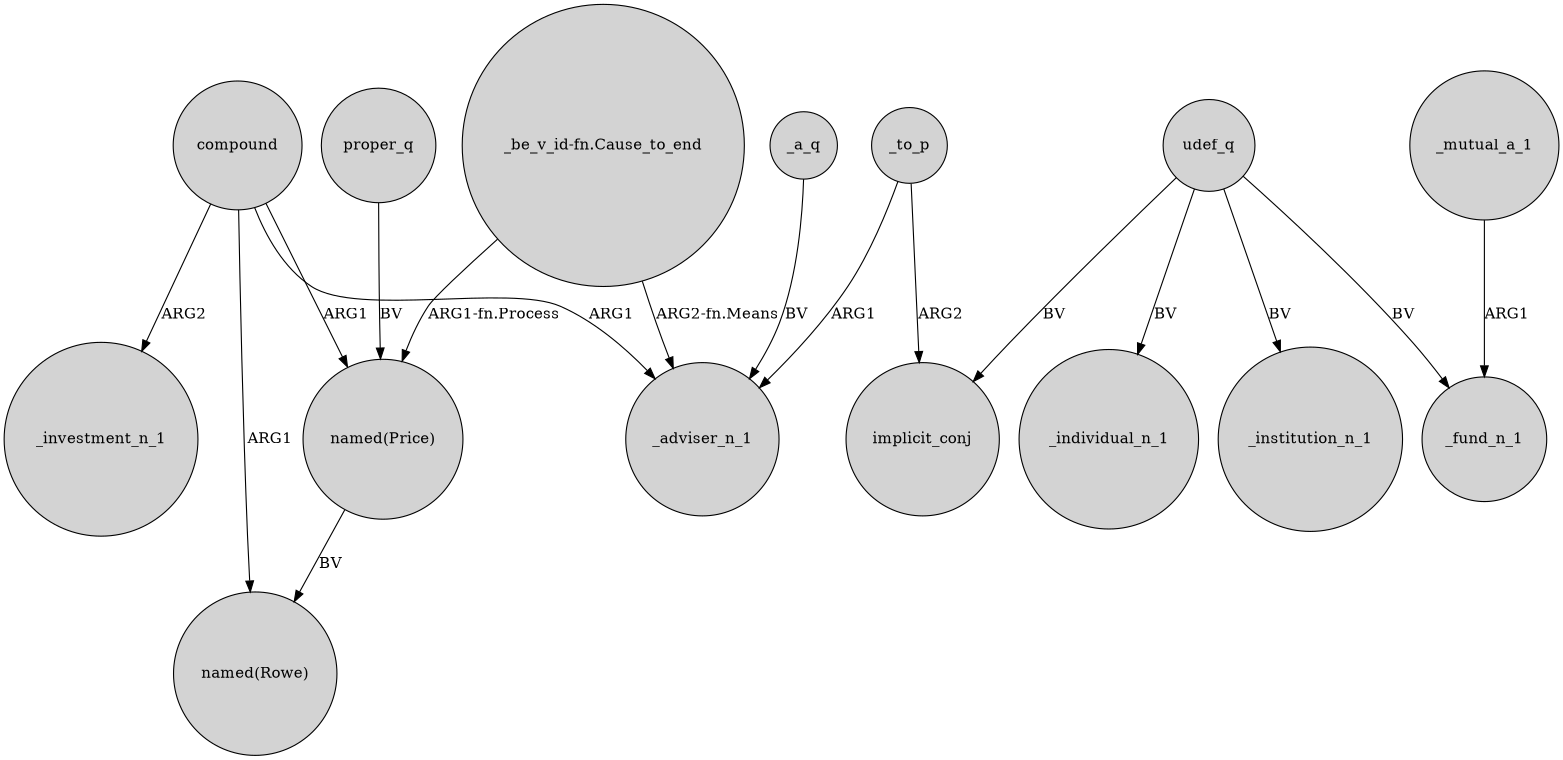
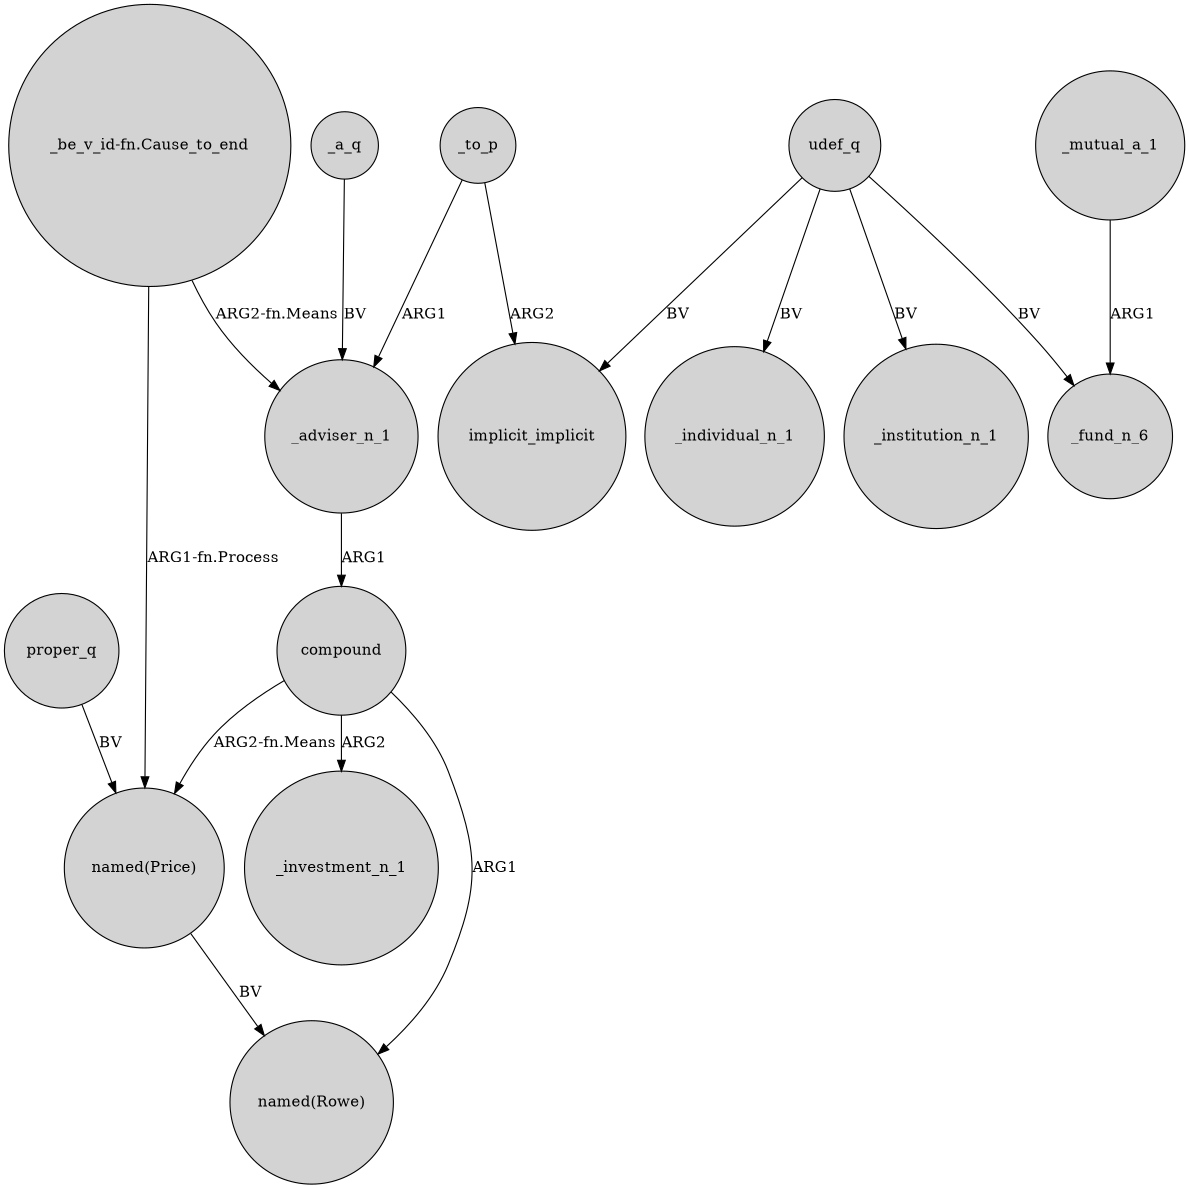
edge "compound" -> "_adviser_n_1": reversed
edge "compound" -> "named(Price)": label "ARG1" -> "ARG2-fn.Means"
node "implicit_conj": label "implicit_conj" -> "implicit_implicit"
node "_fund_n_1": label "_fund_n_1" -> "_fund_n_6"
